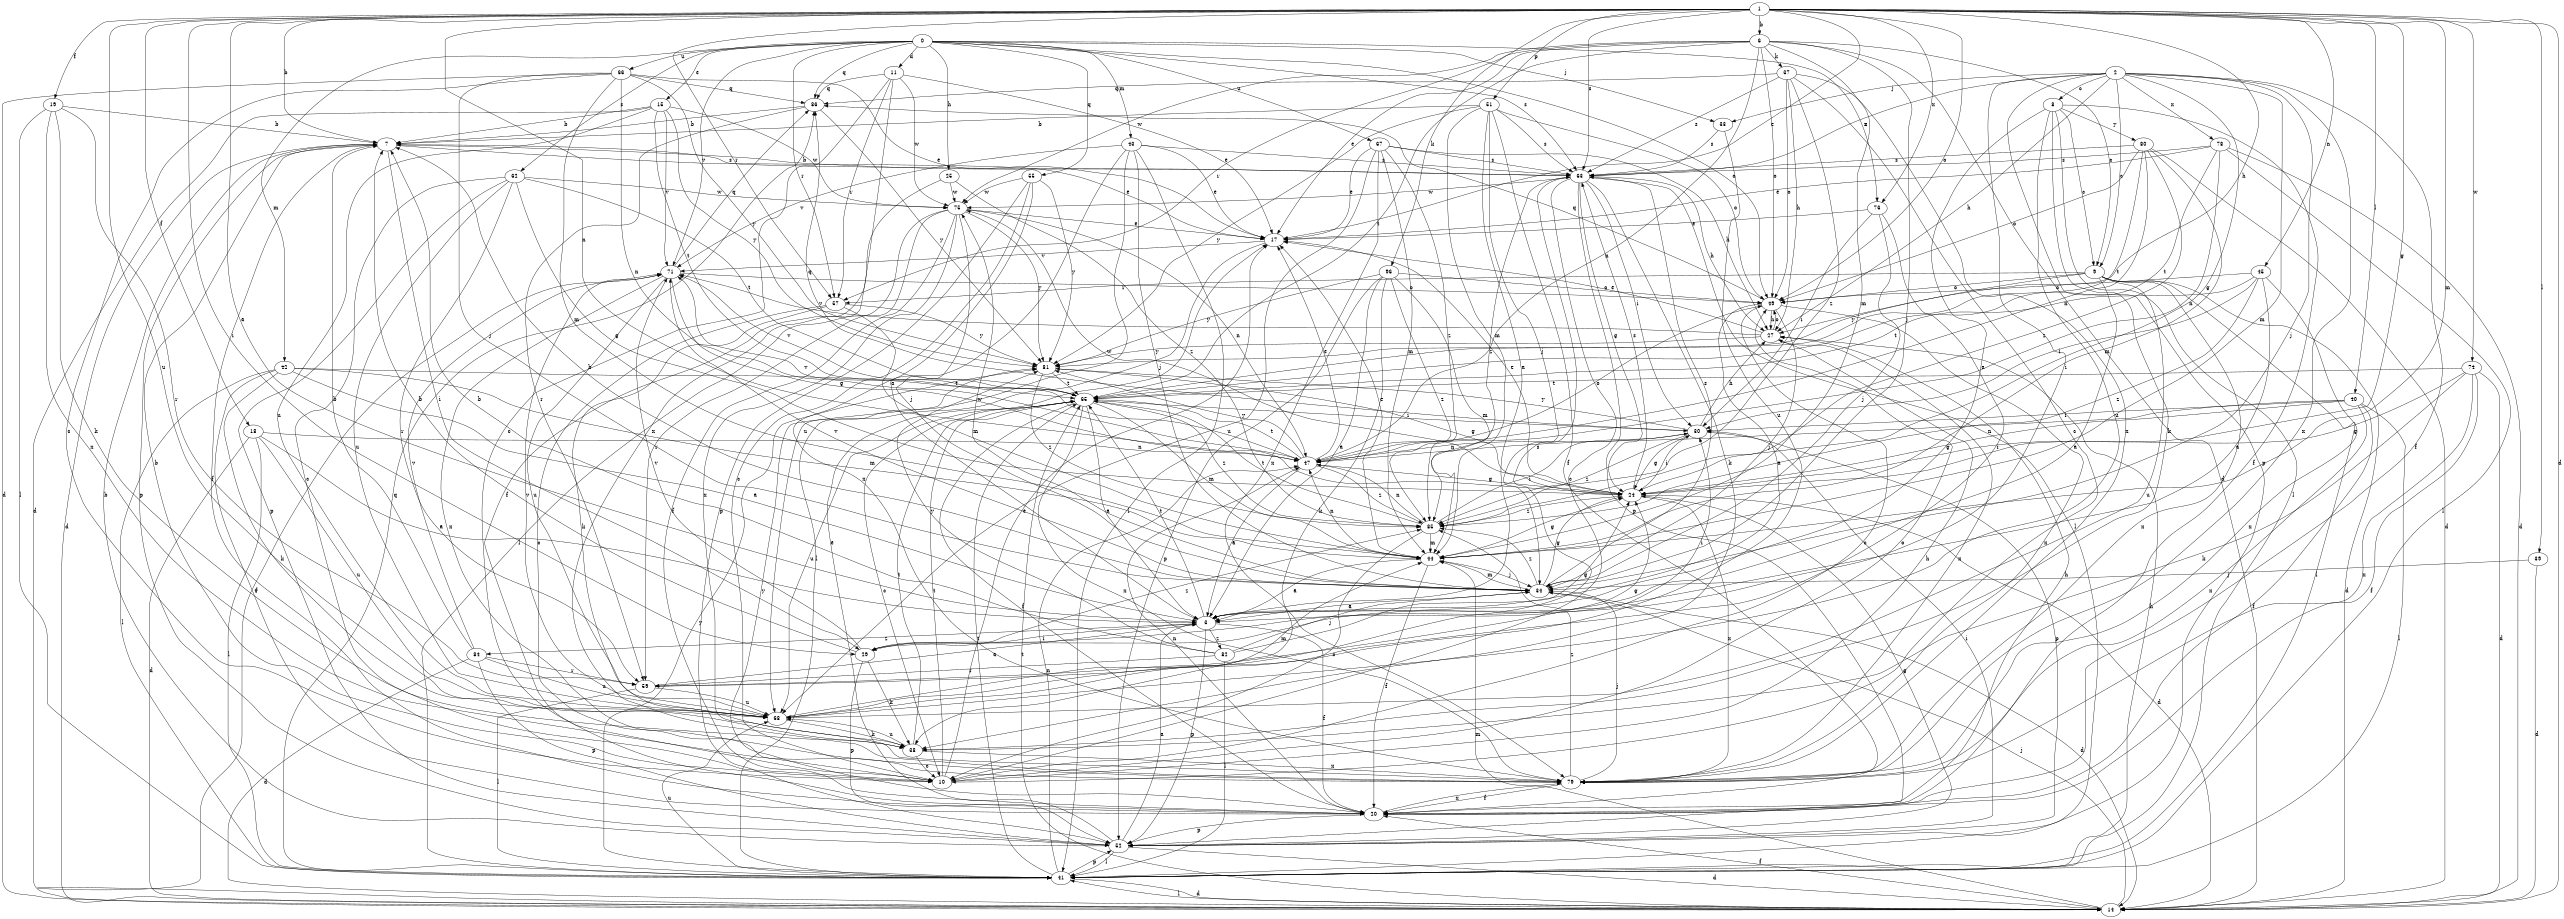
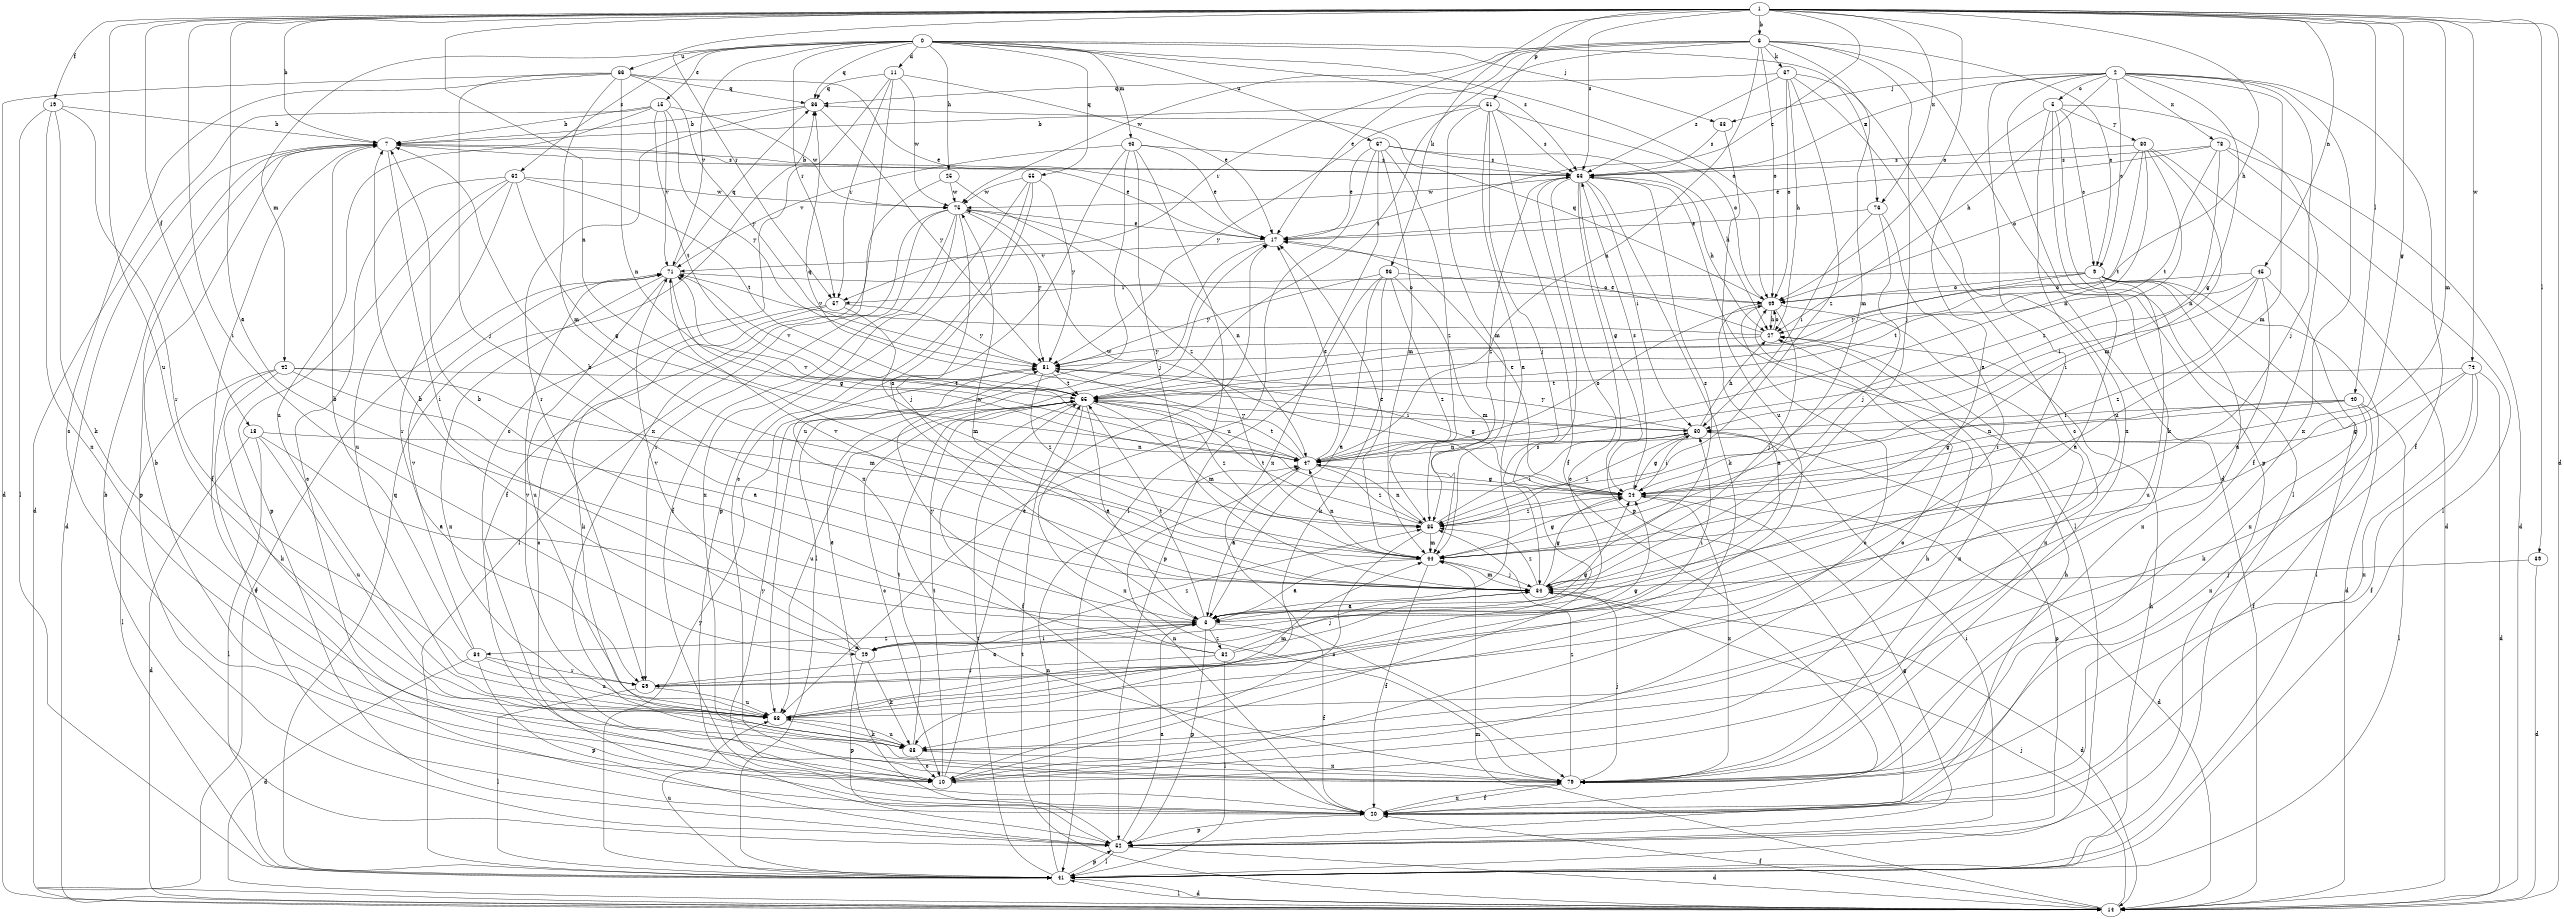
node "8": label "8" -> "5"
